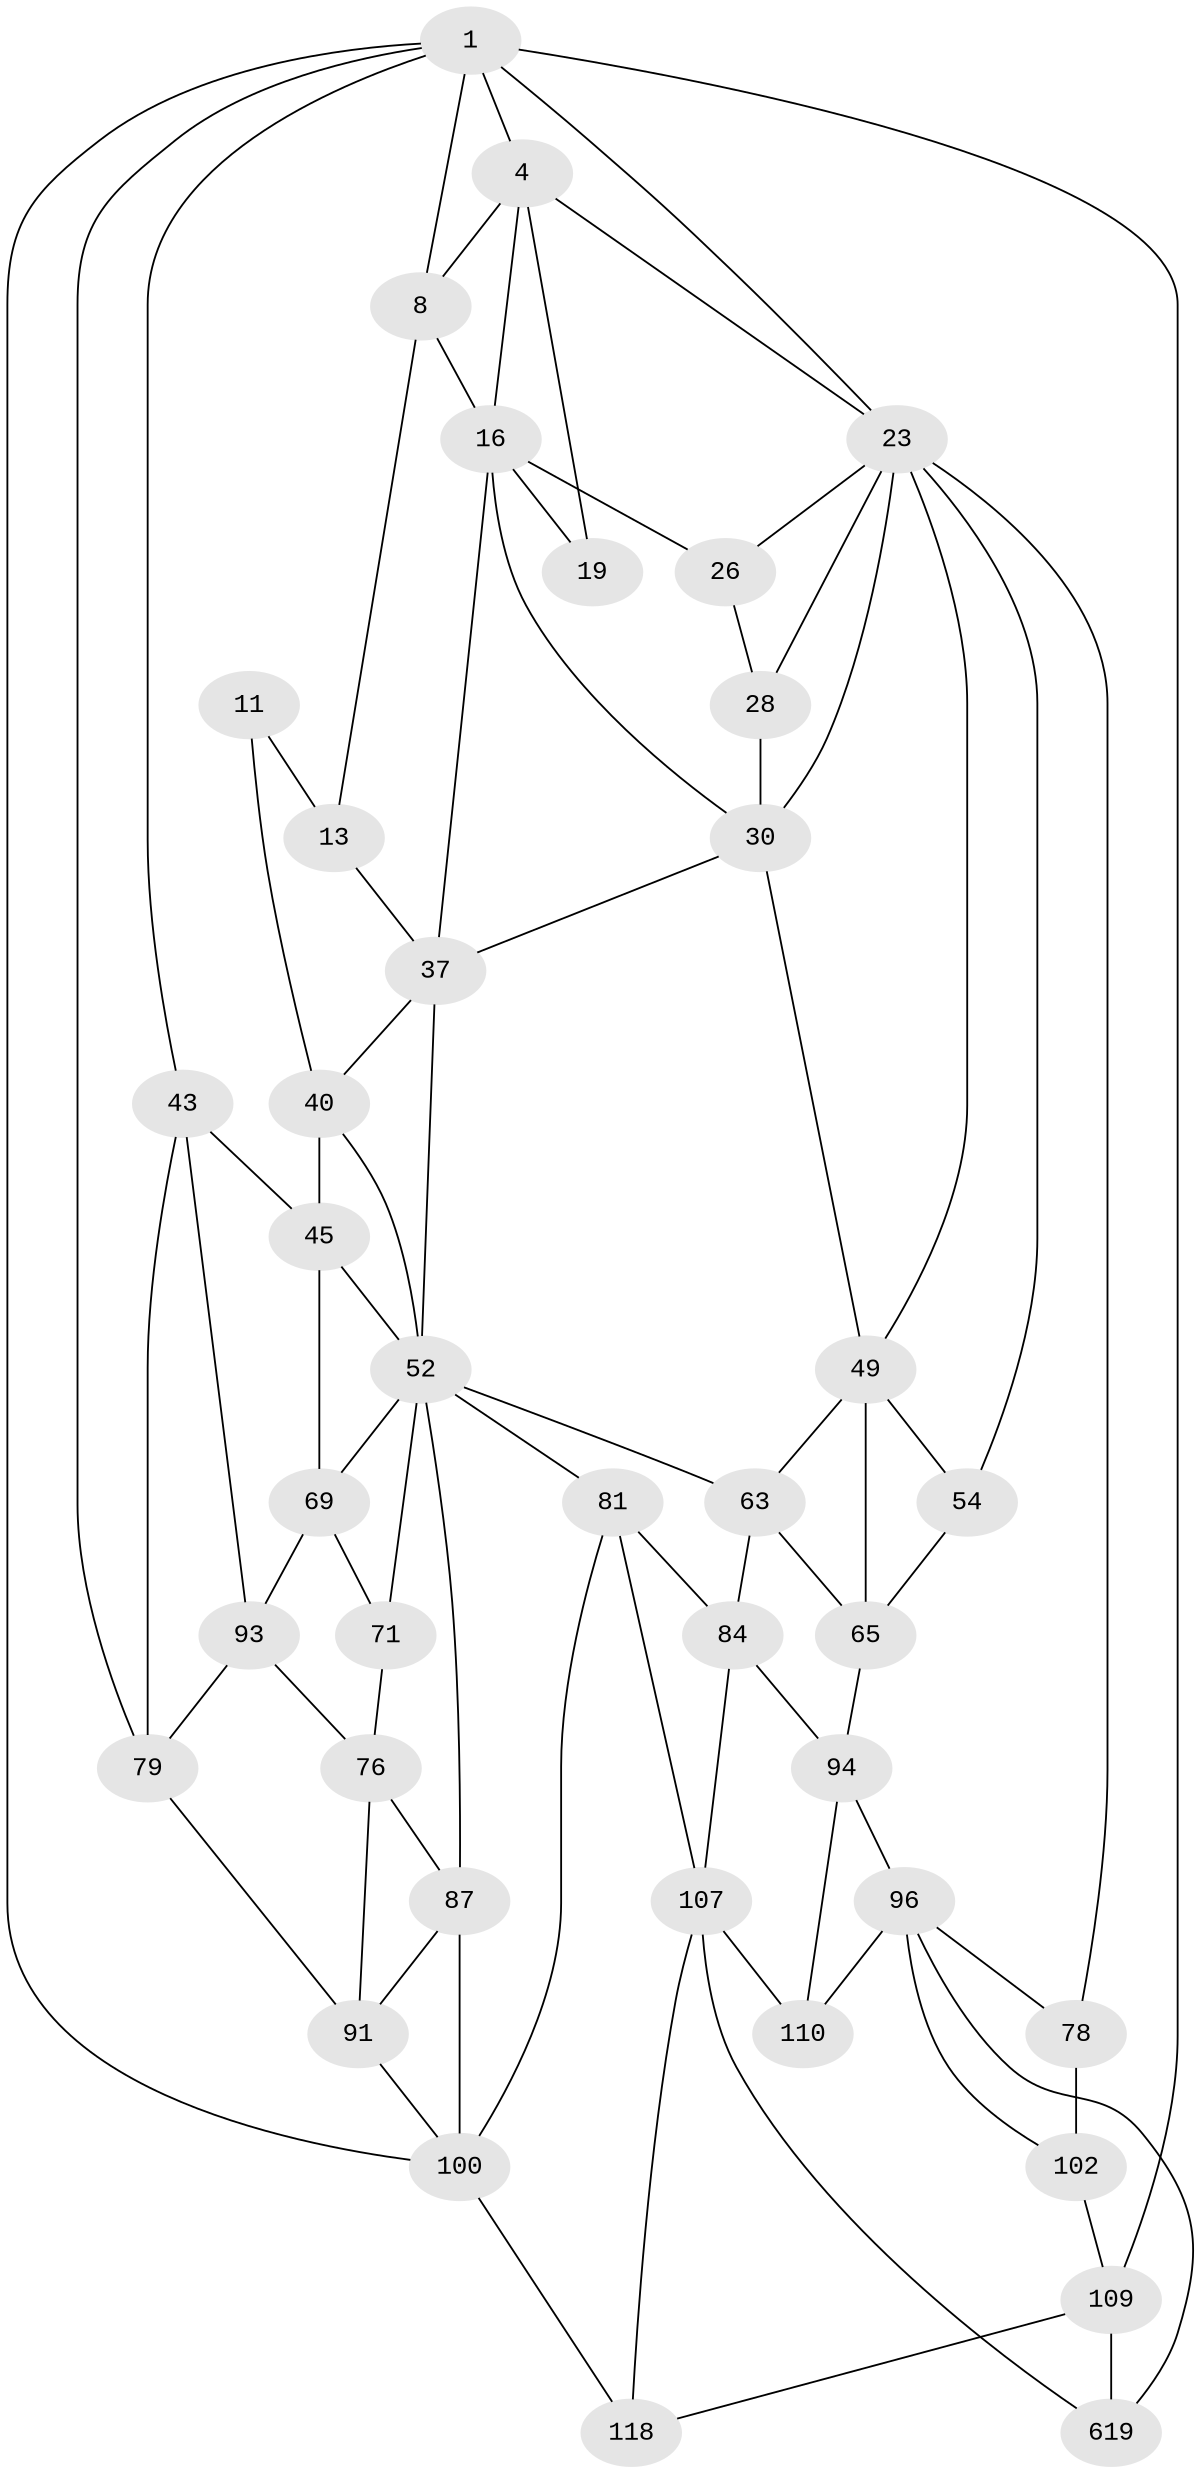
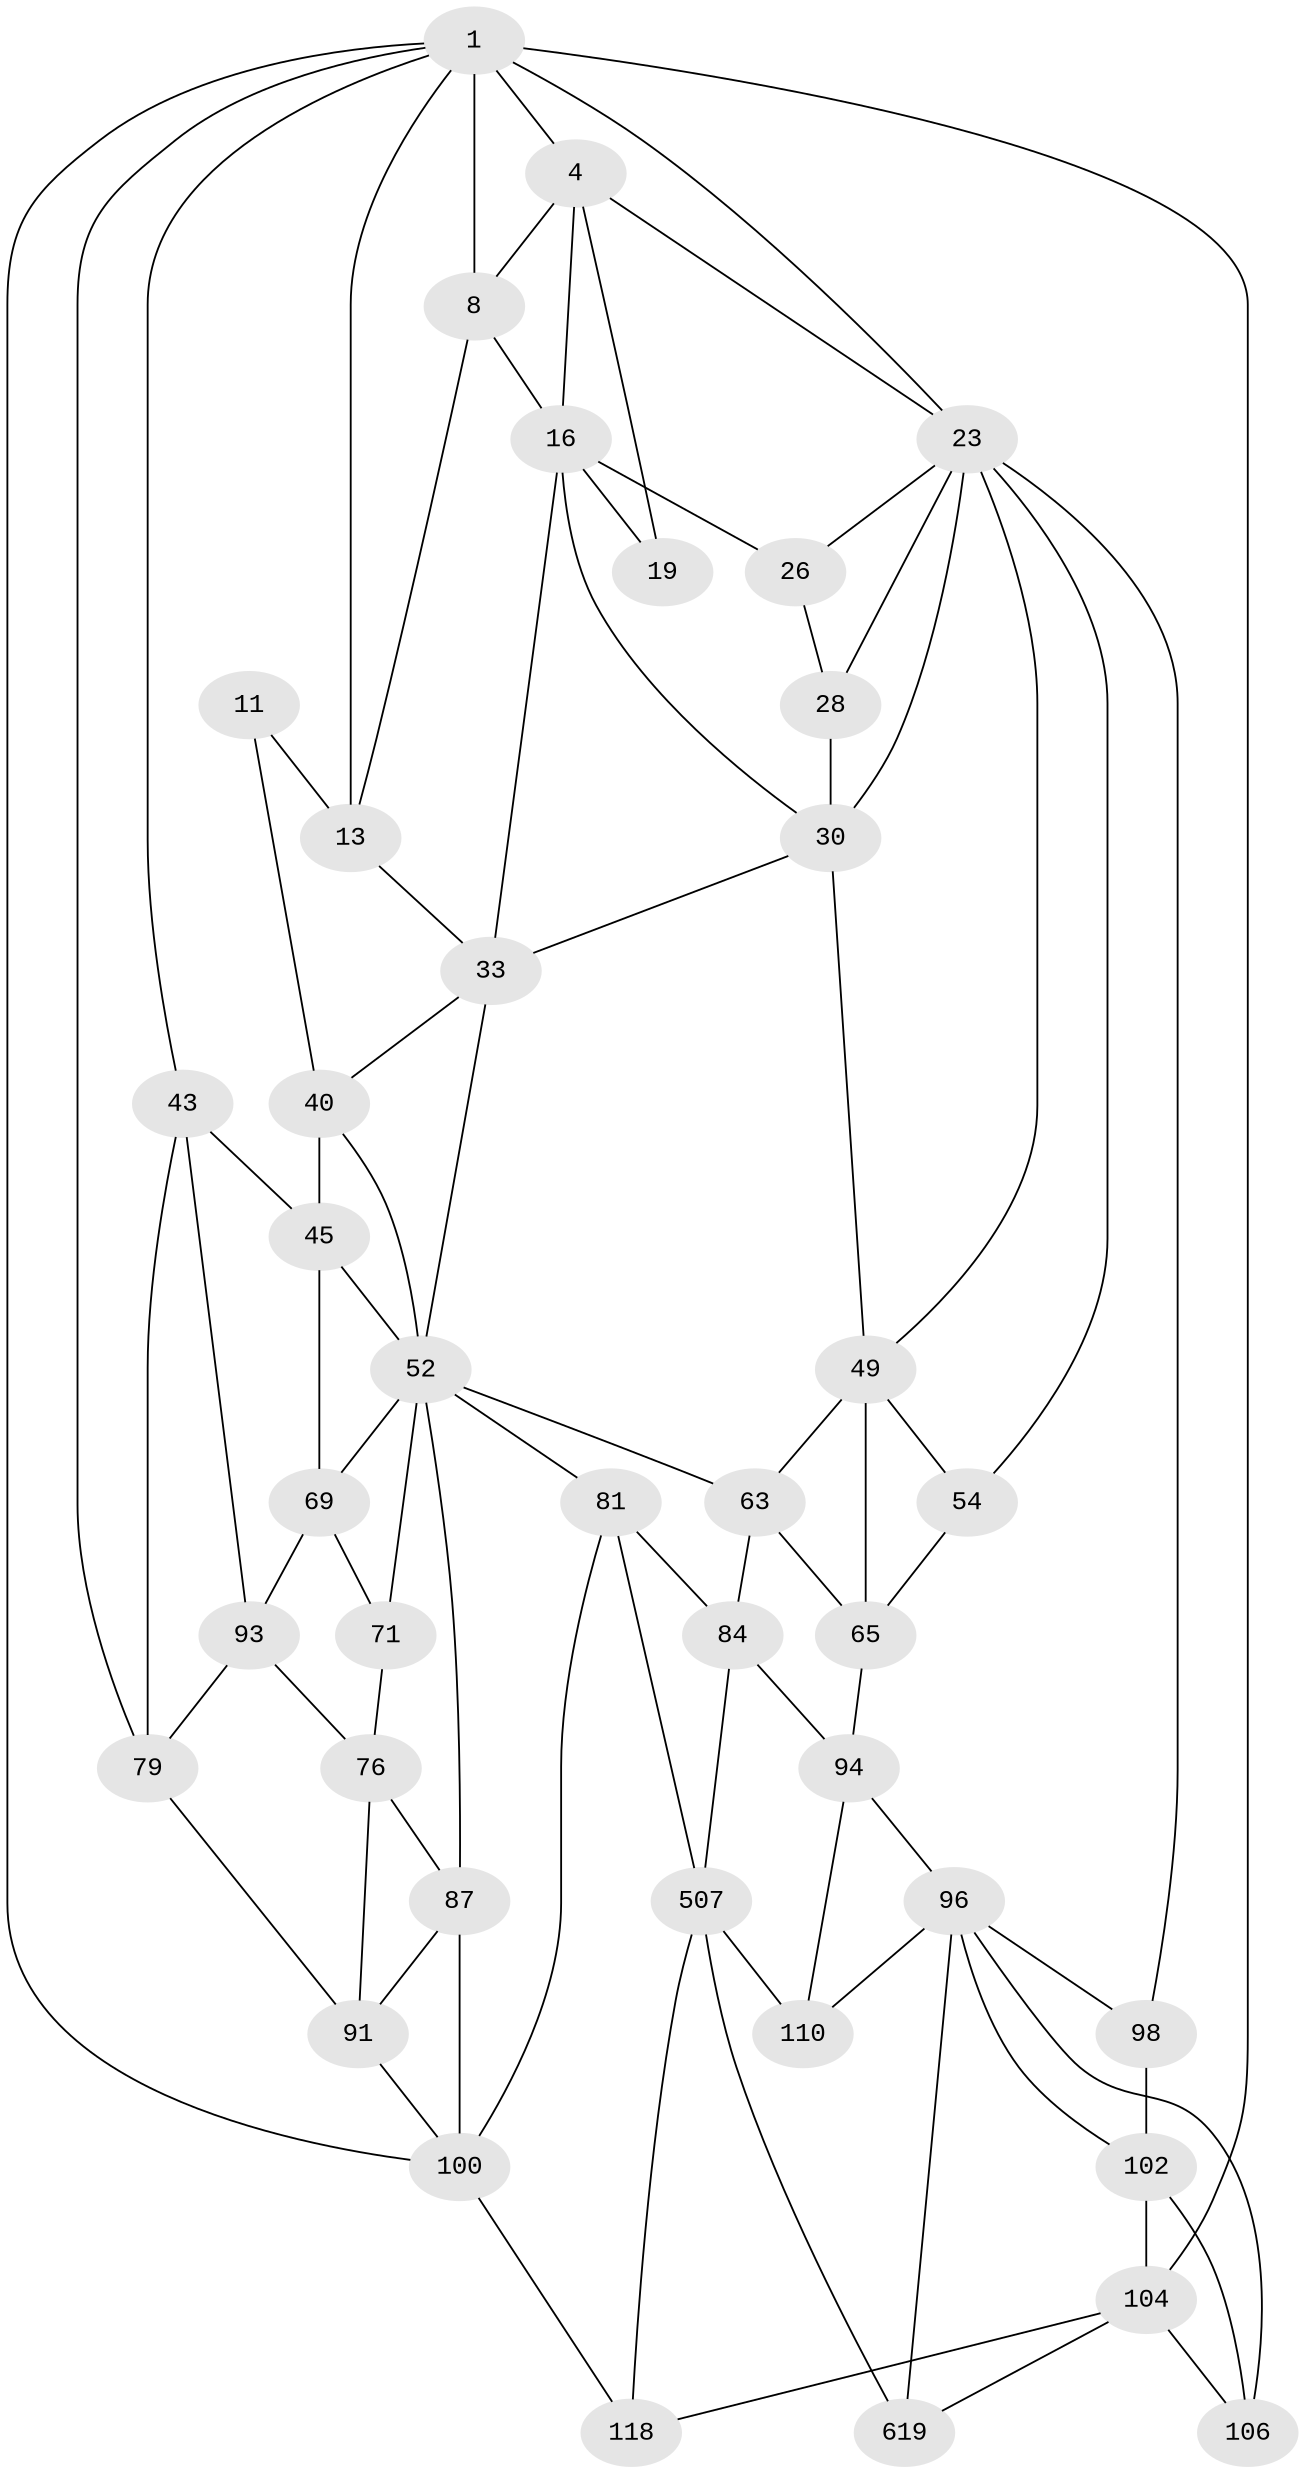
edge "1" -- "13": added
node "37": label "37" -> "33"
node "107": label "107" -> "507"
node "78": label "78" -> "98"
node "109": label "109" -> "104"
node "106": added
